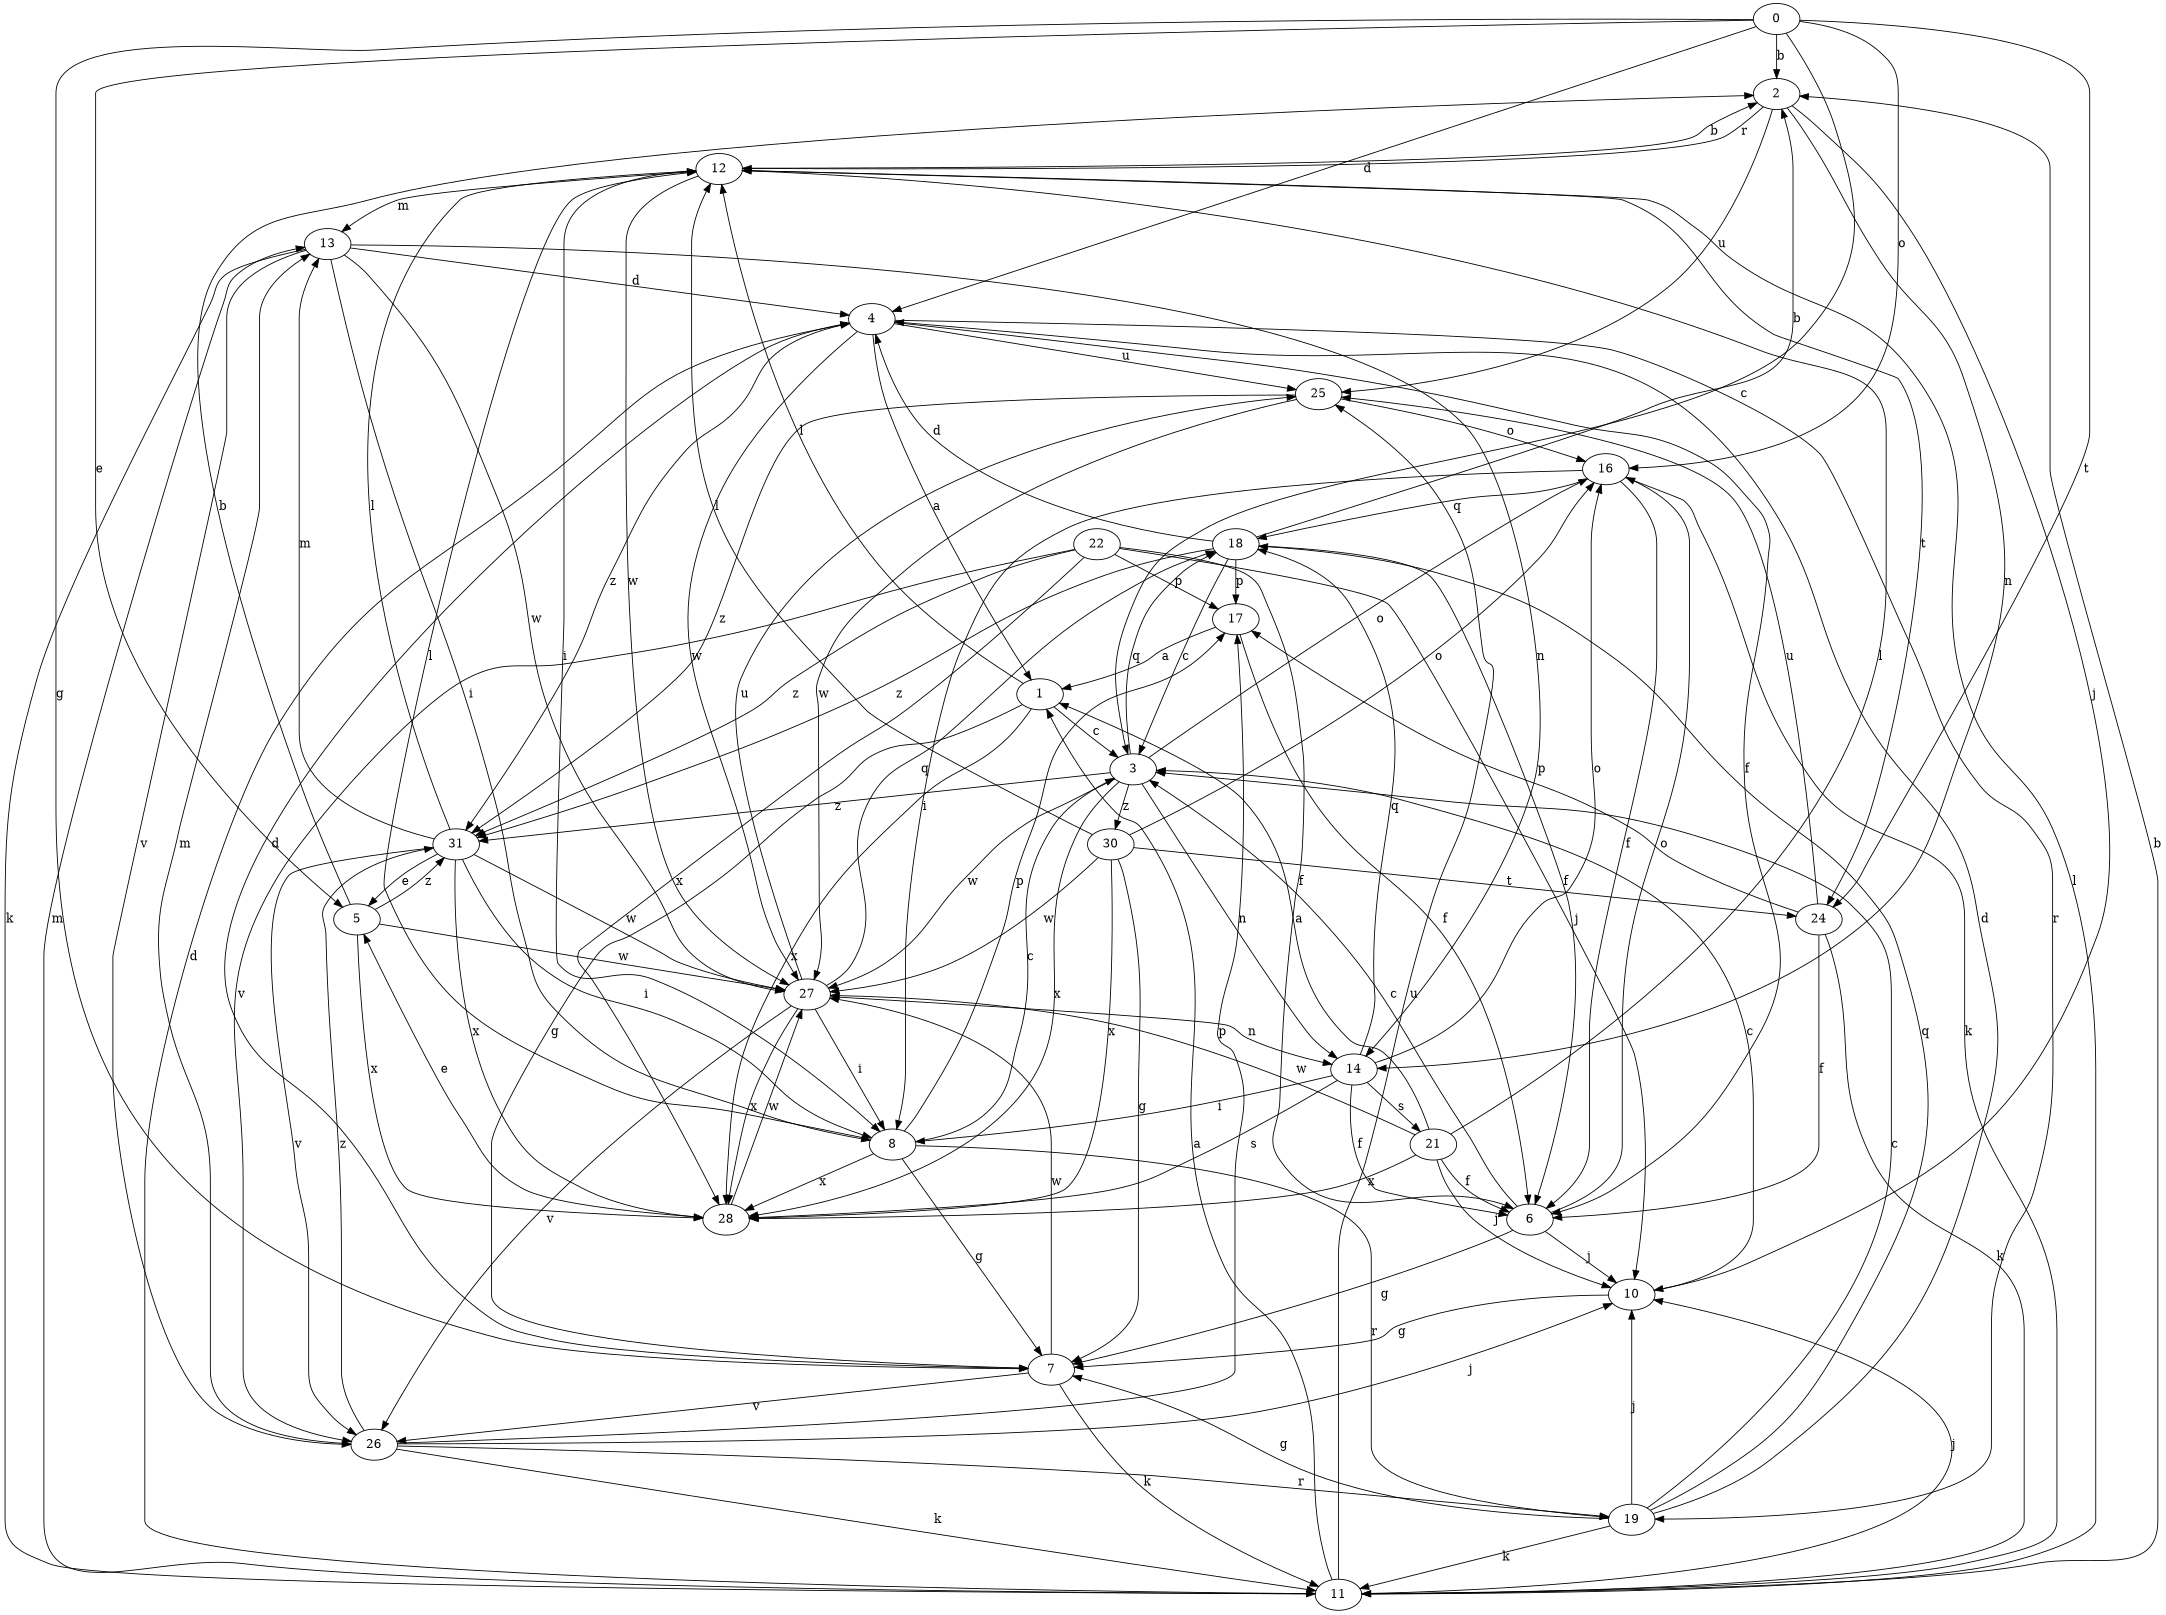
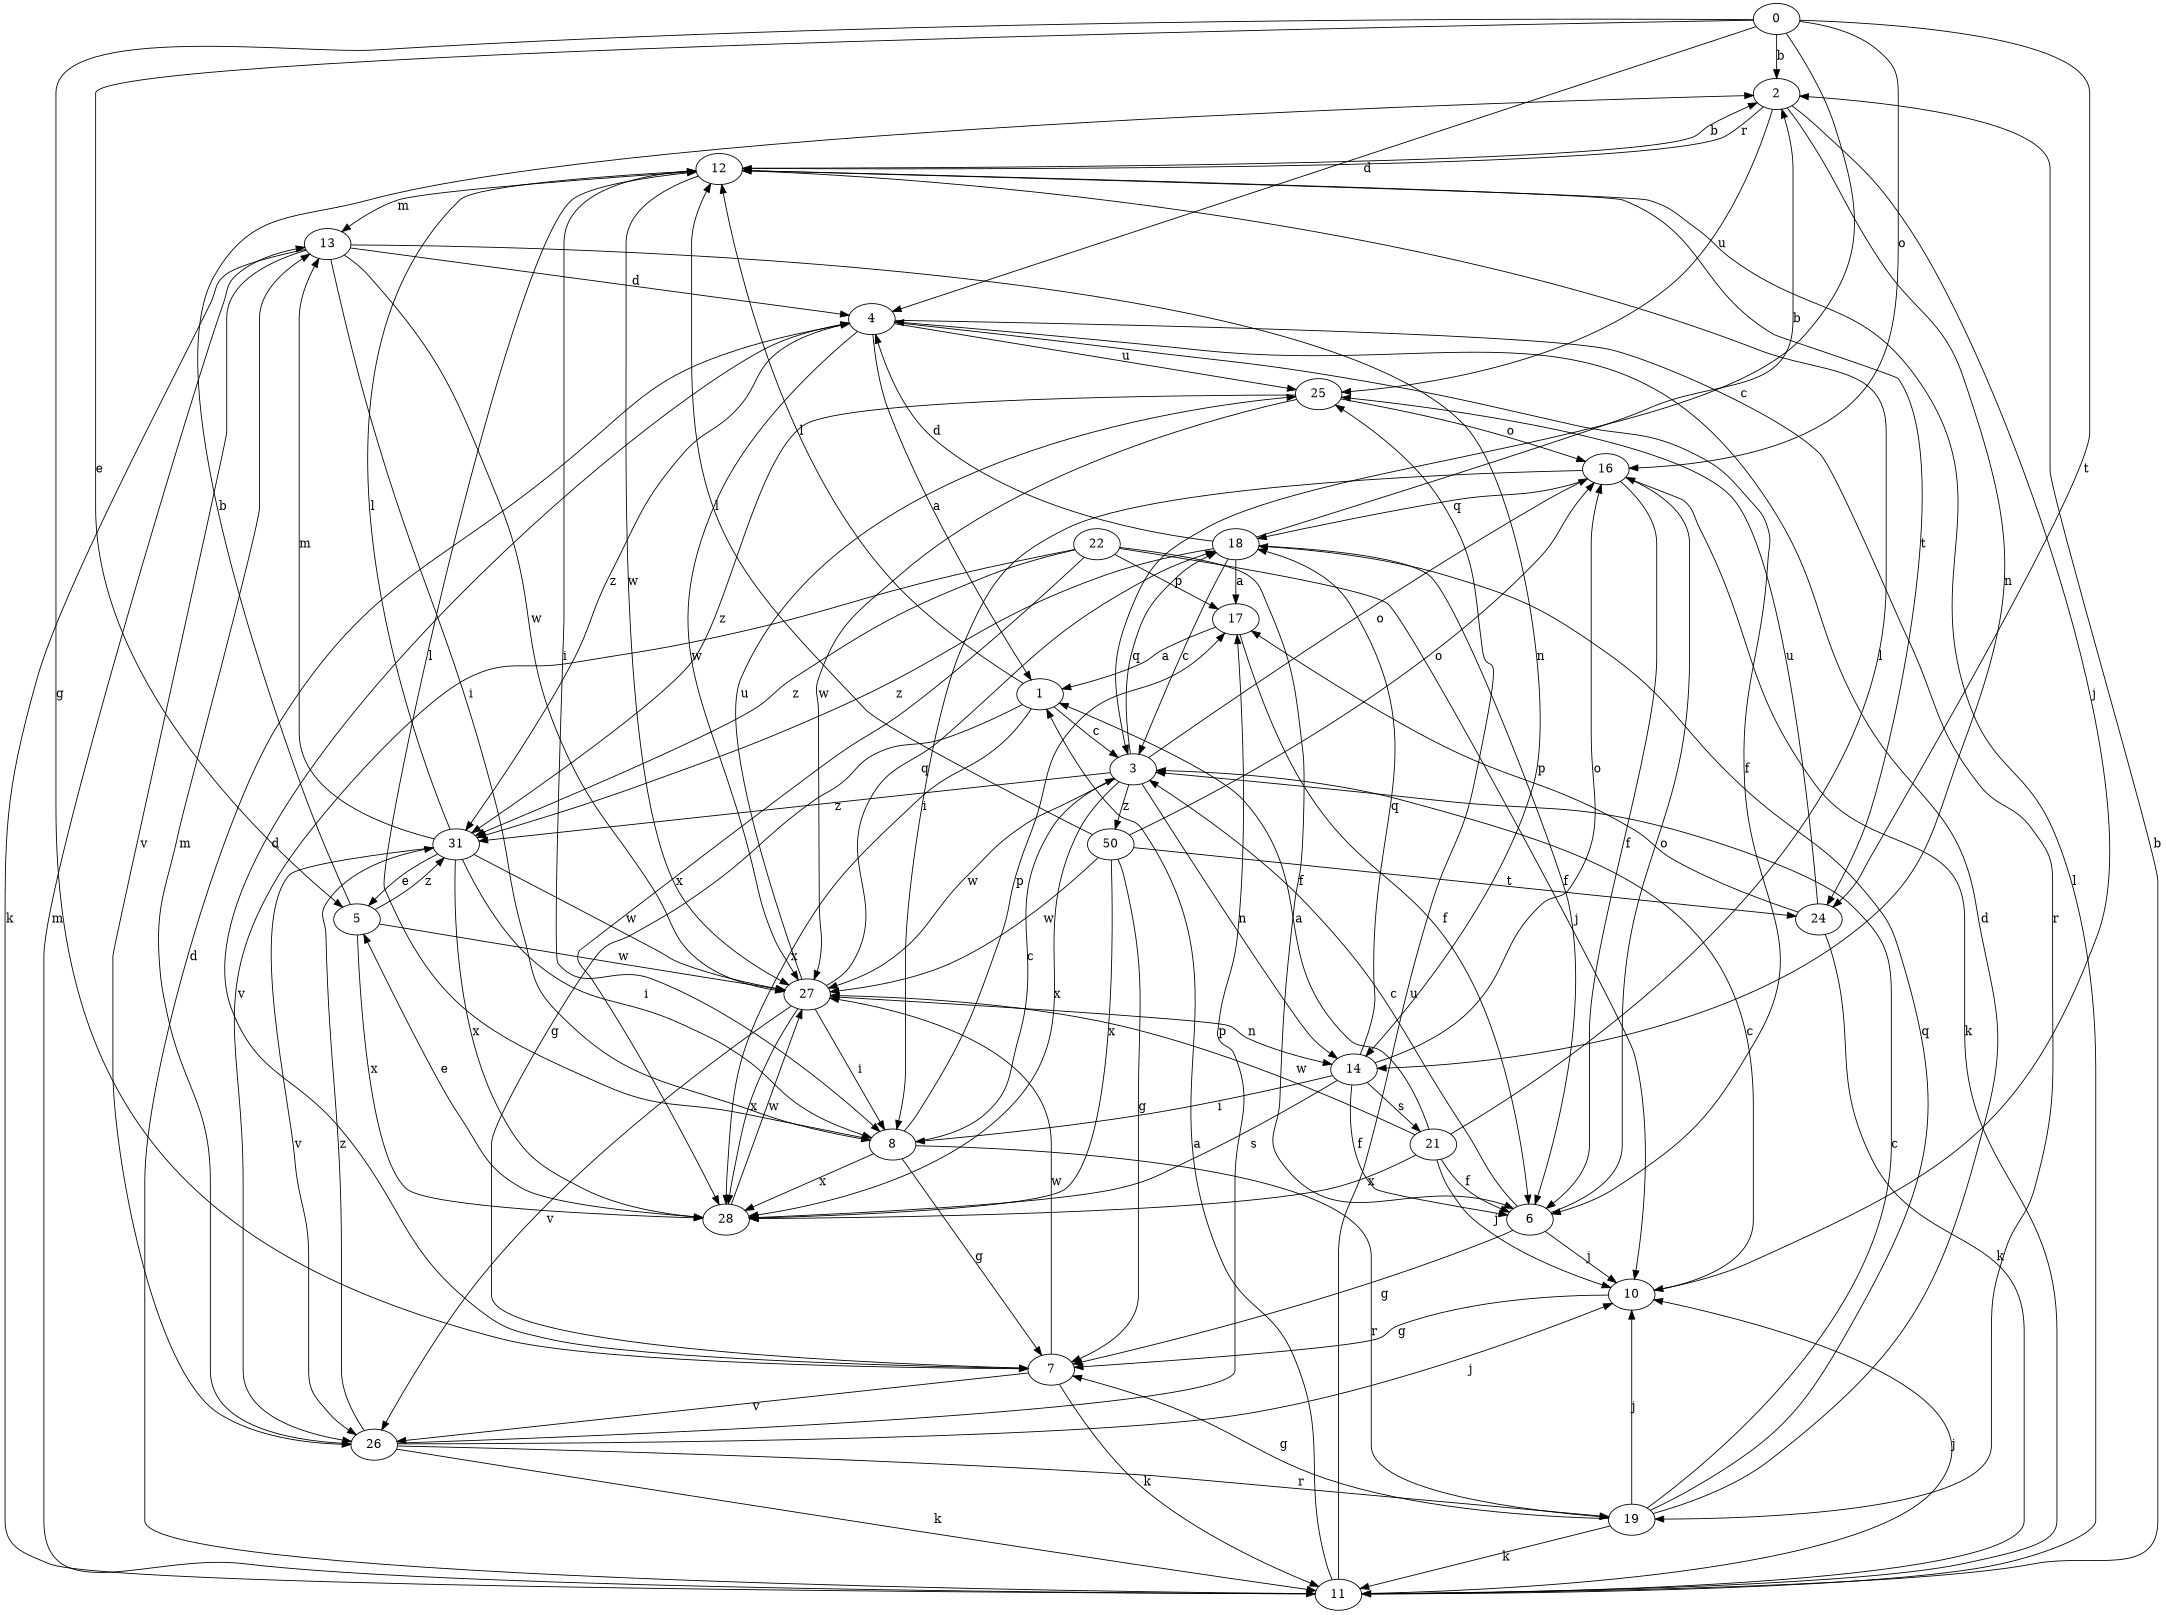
edge "18" -> "17": label "p" -> "a"
node "30": label "30" -> "50"
edge "24" -> "6": removed, label "f"
